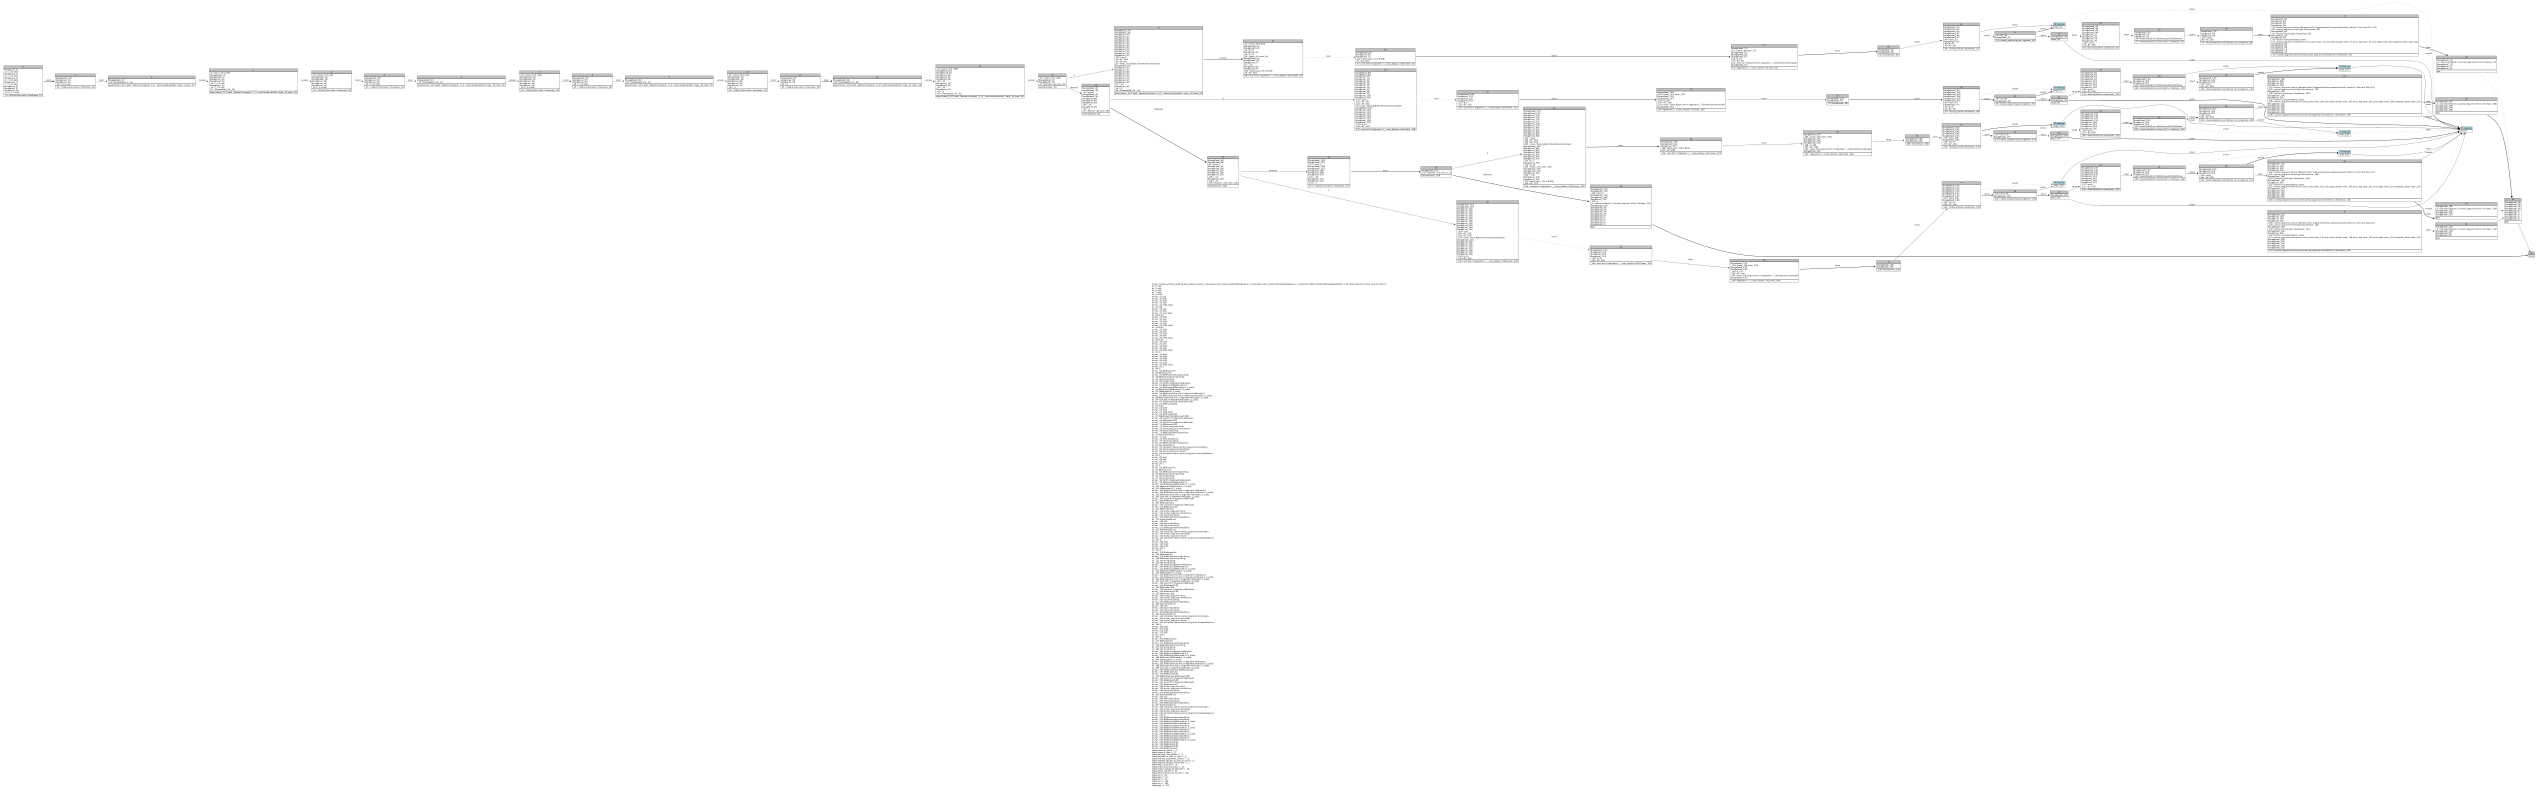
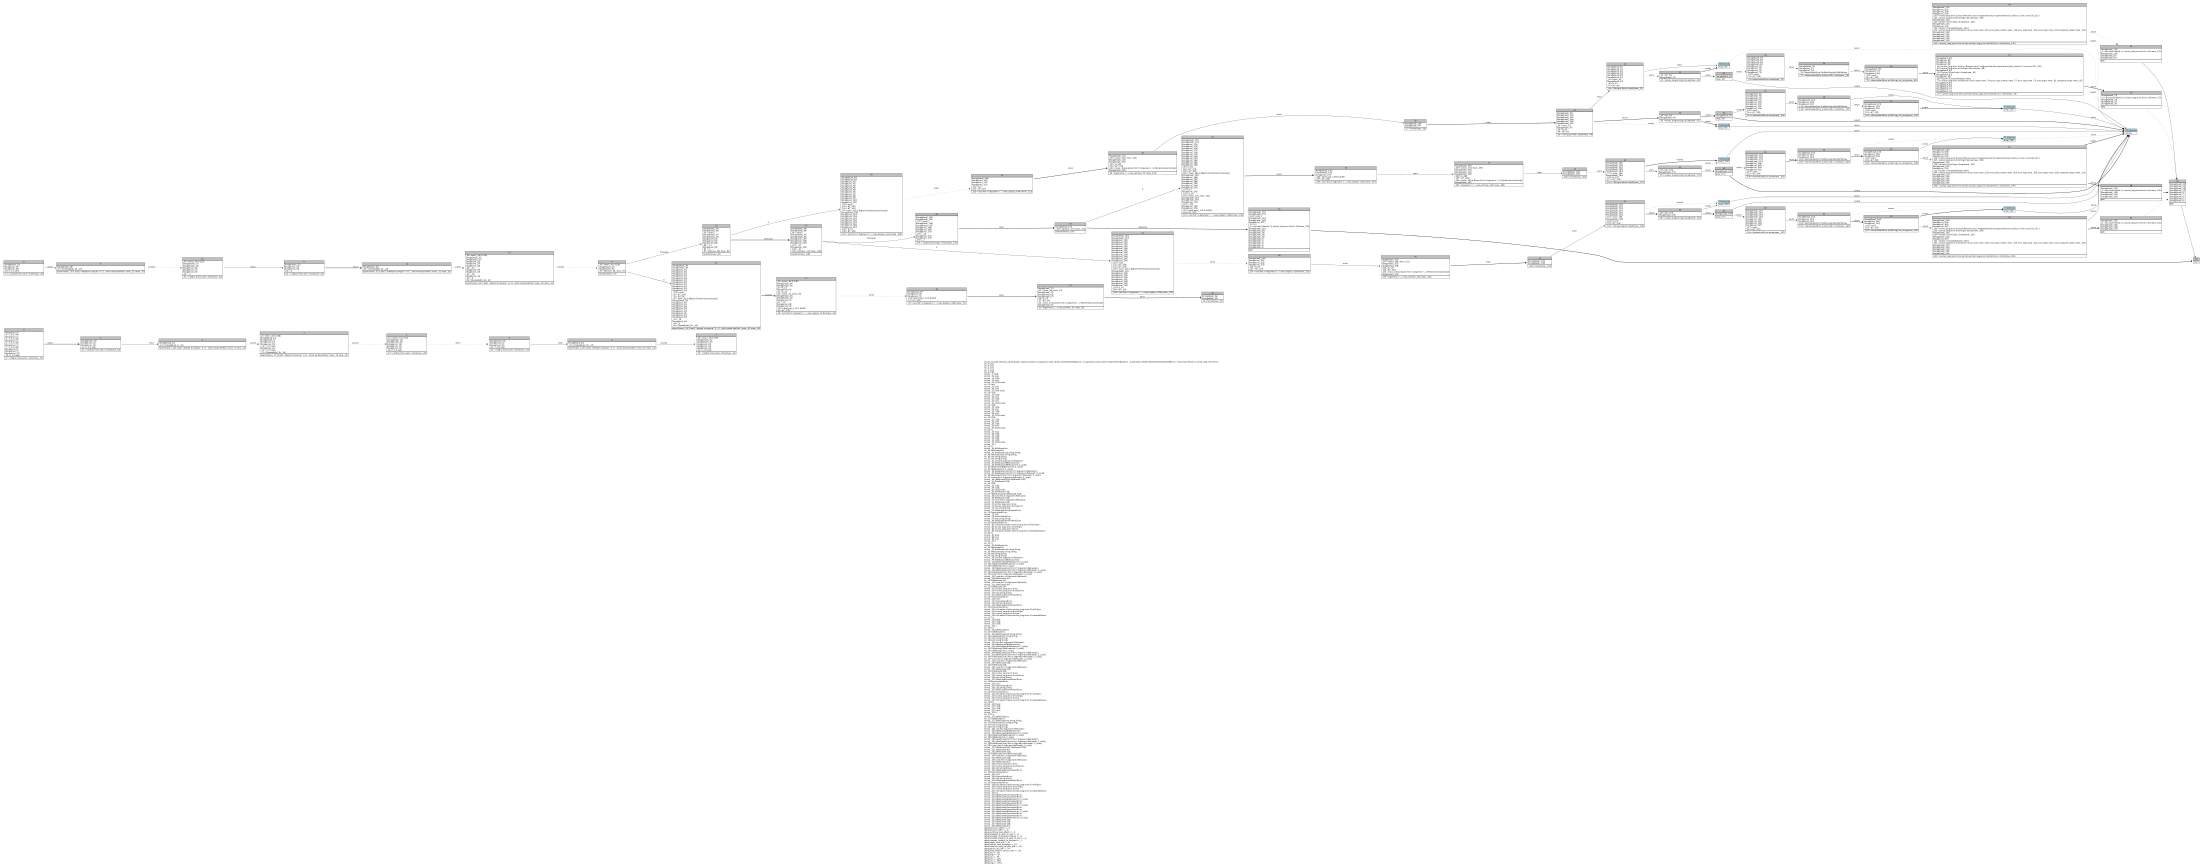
edge "20" -> "21": now "34" -> "21"
edge "7" -> "8": removed, label "return"
edge "76 (cleanup)" -> "79 (cleanup)": added, label "return"
